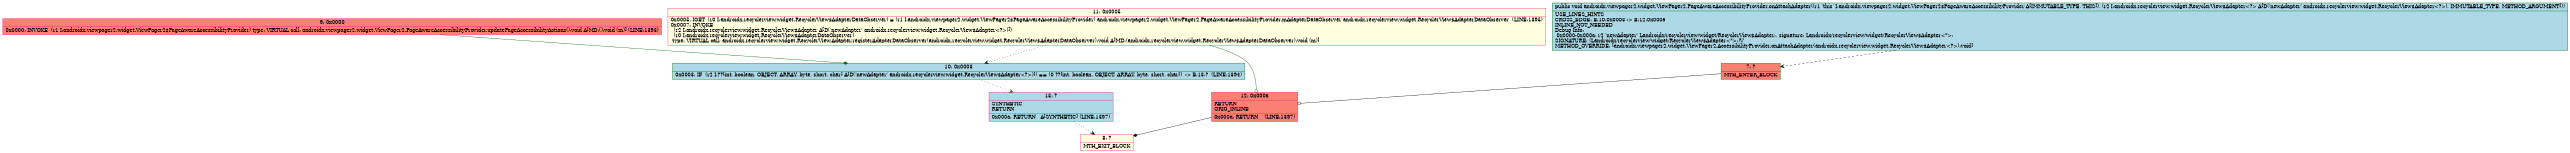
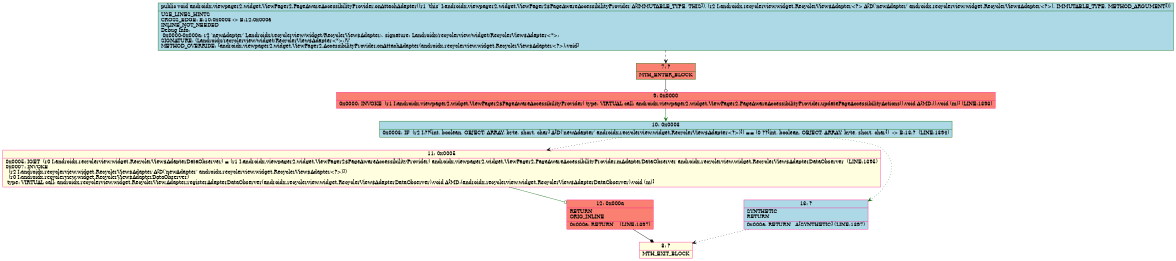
edge "9: 0x0000" -> "10: 0x0003": arrowhead diamond -> vee
edge "11: 0x0005" -> "10: 0x0003": reversed
edge "7: ?" -> "12: 0x000a": now "7: ?" -> "9: 0x0000"
